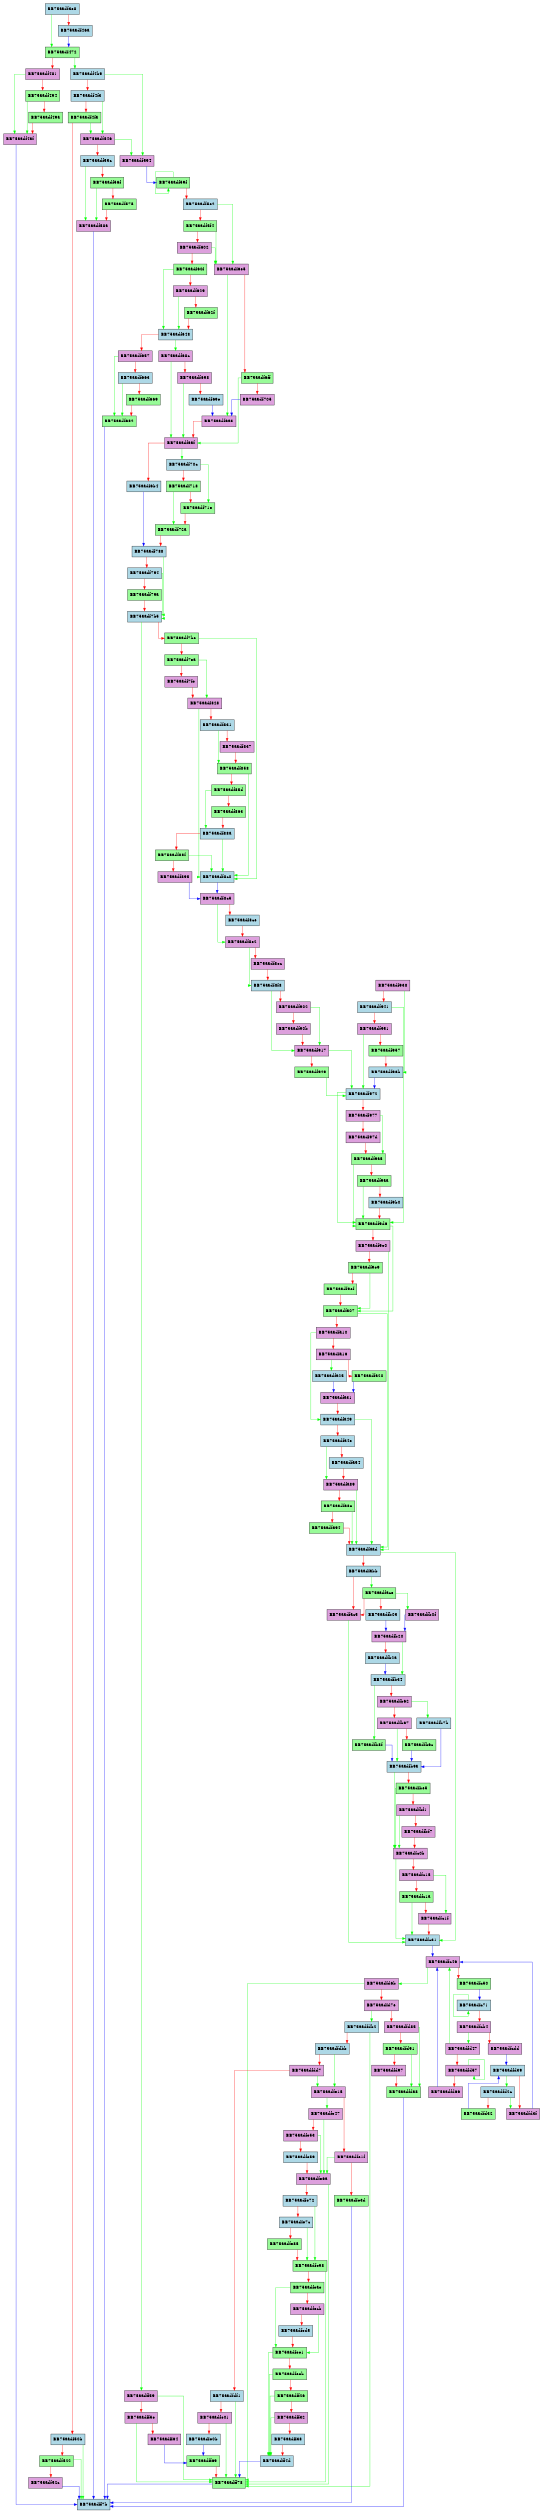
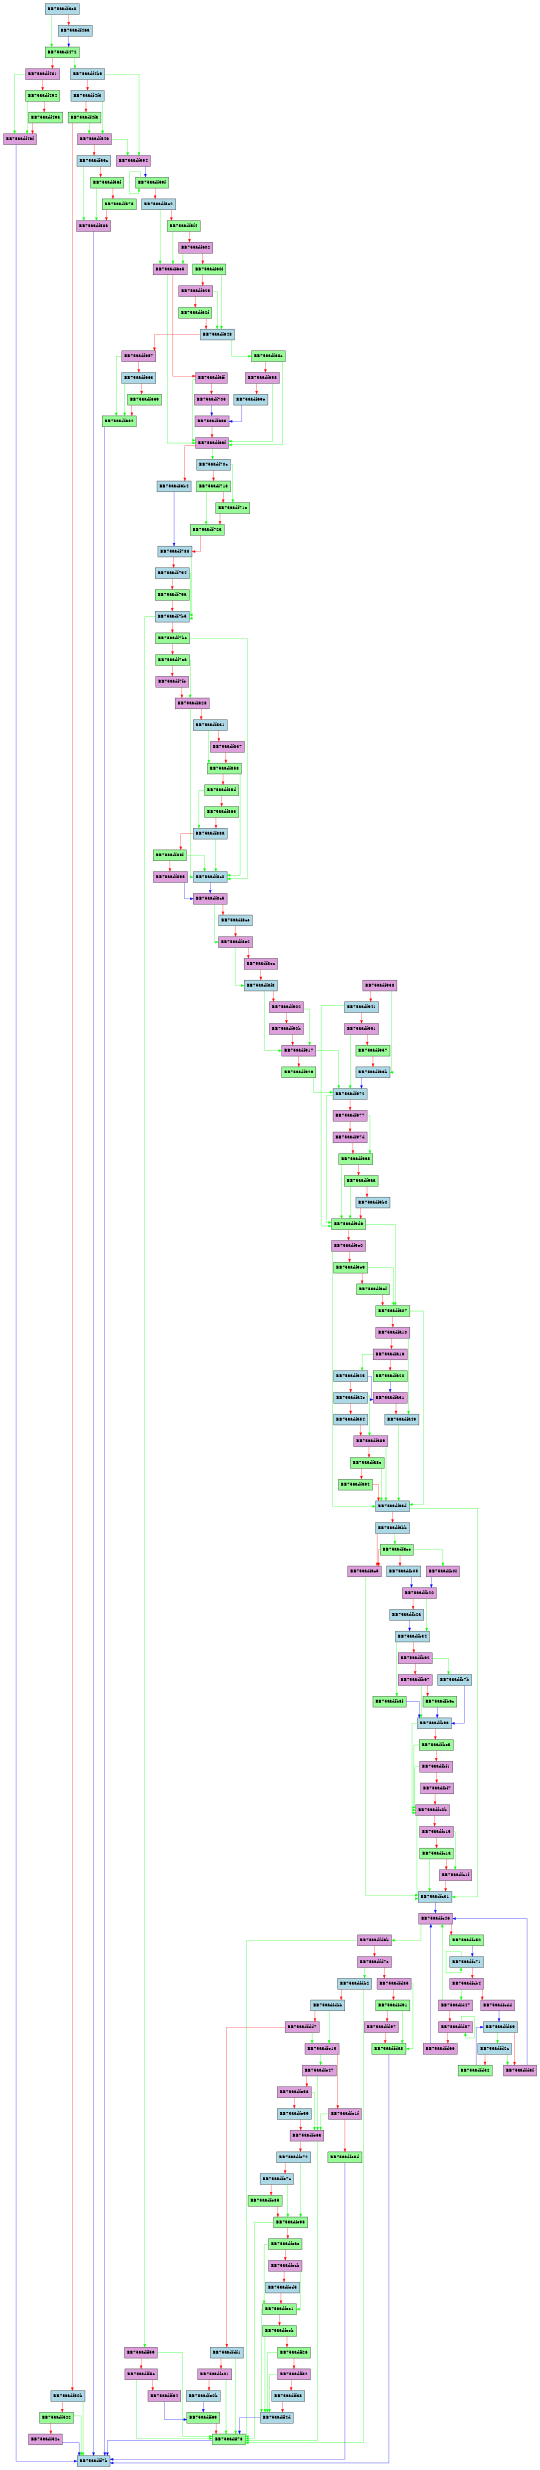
edge "BB75aadf6e5" -> "BB75aadf6a3": now "BB75aadf6e5" -> "BB75aadf6af"
node "BB75aadf68c": fillcolor plum -> palegreen
node "BB75aadf6ff": fillcolor palegreen -> plum
edge "BB75aadfa49" -> "BB75aadfa4e": now "BB75aadfa25" -> "BB75aadfa4e"
